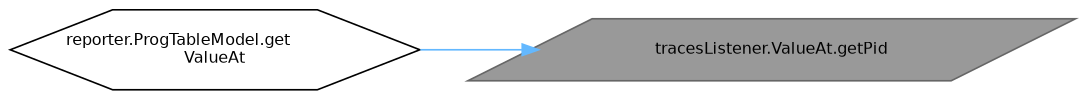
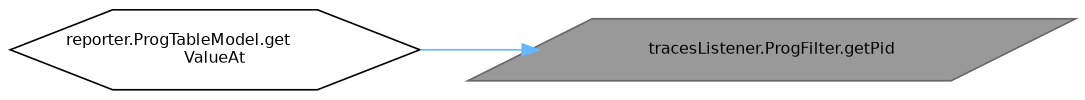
node "tracesListener.ValueAt.getPid": label "tracesListener.ValueAt.getPid" -> "tracesListener.ProgFilter.getPid"
